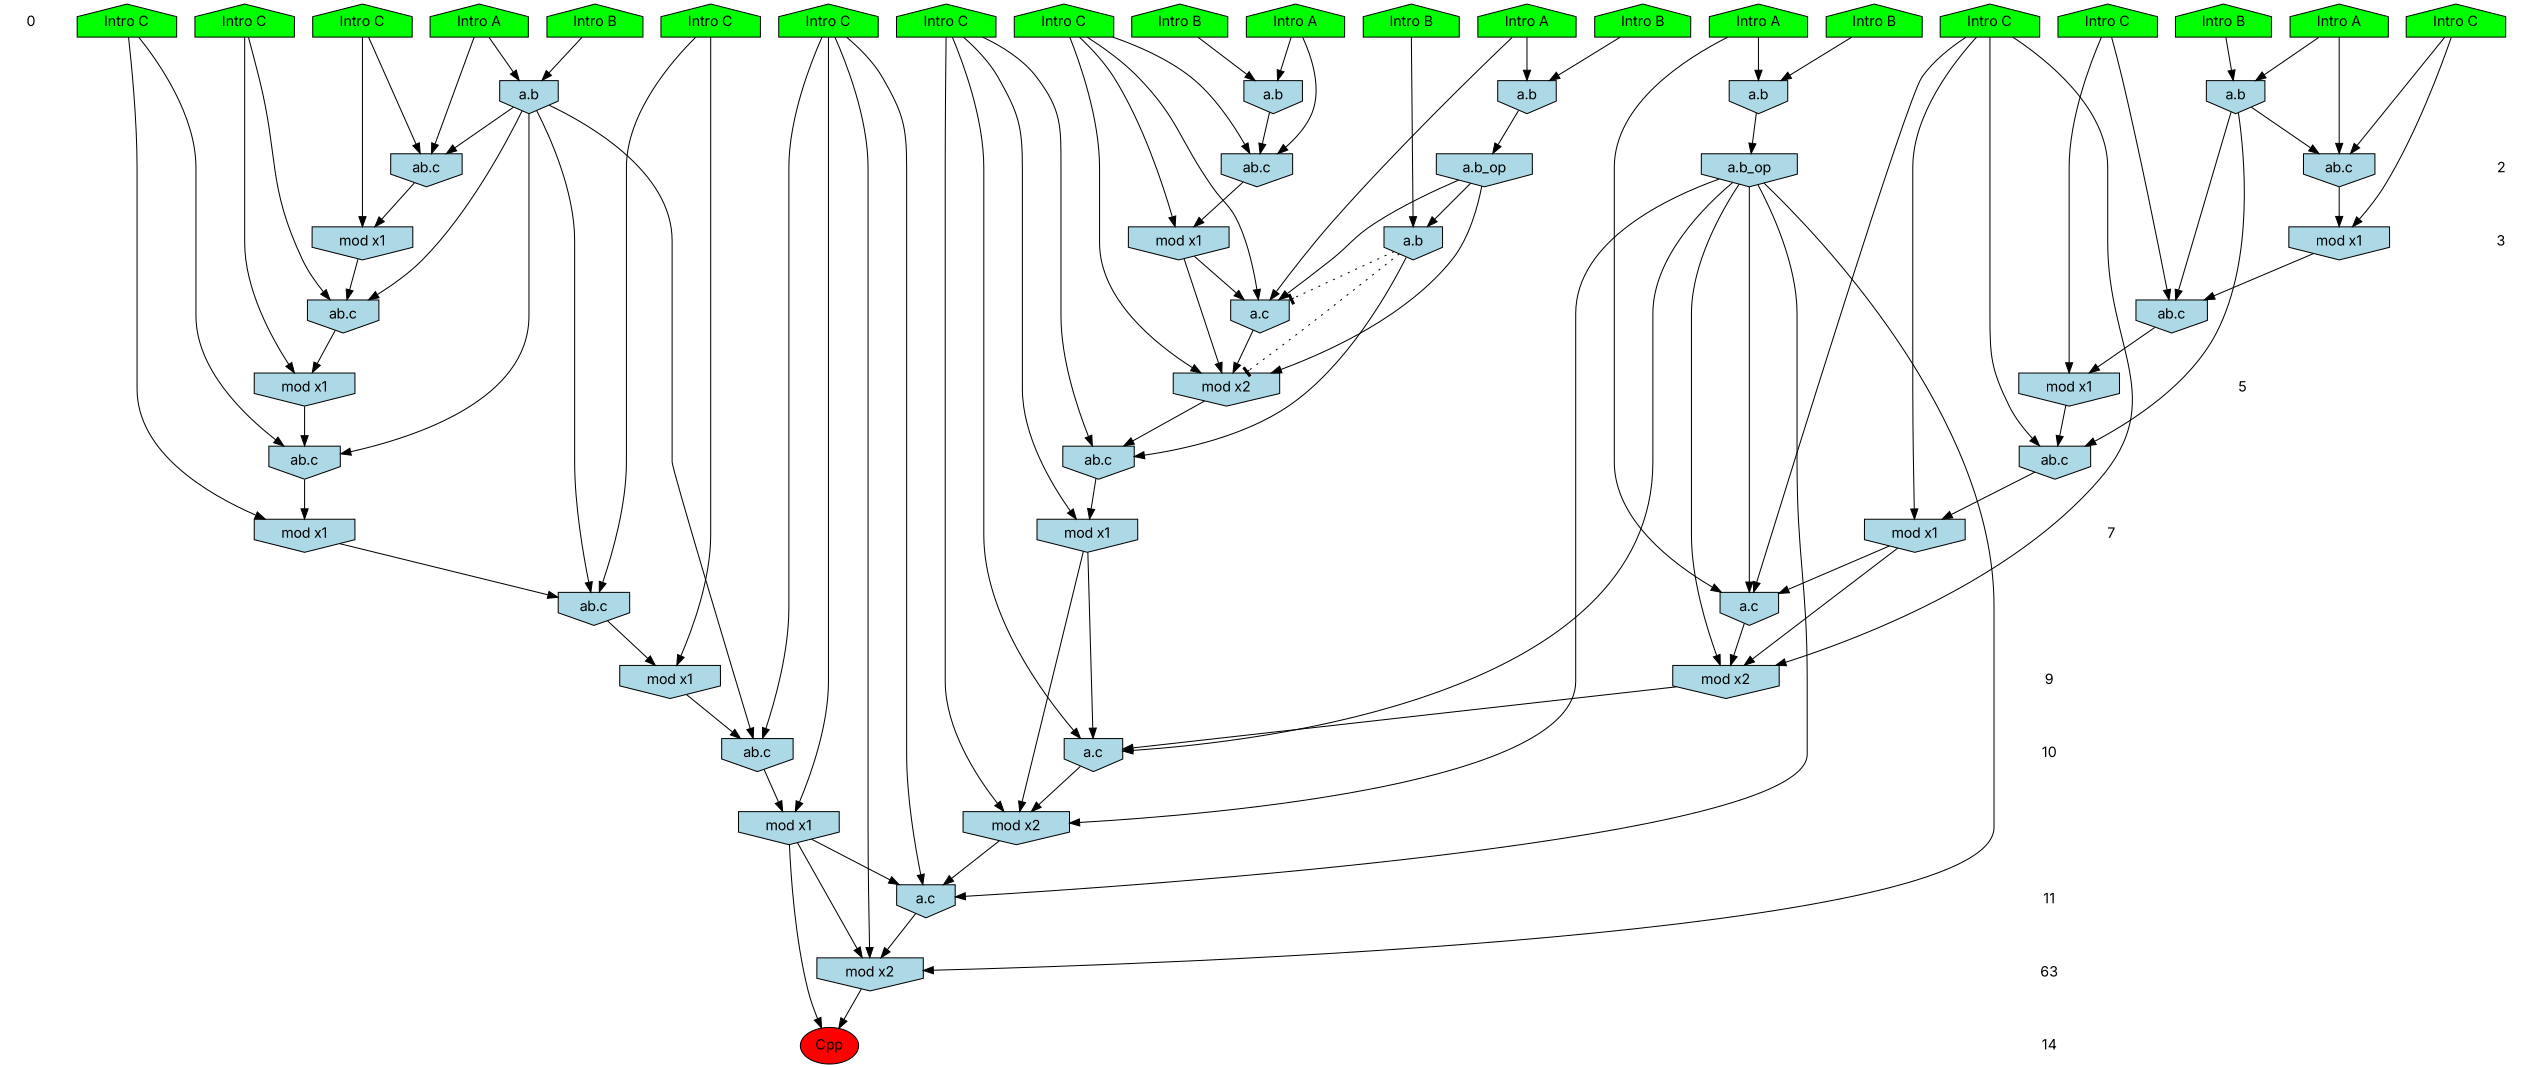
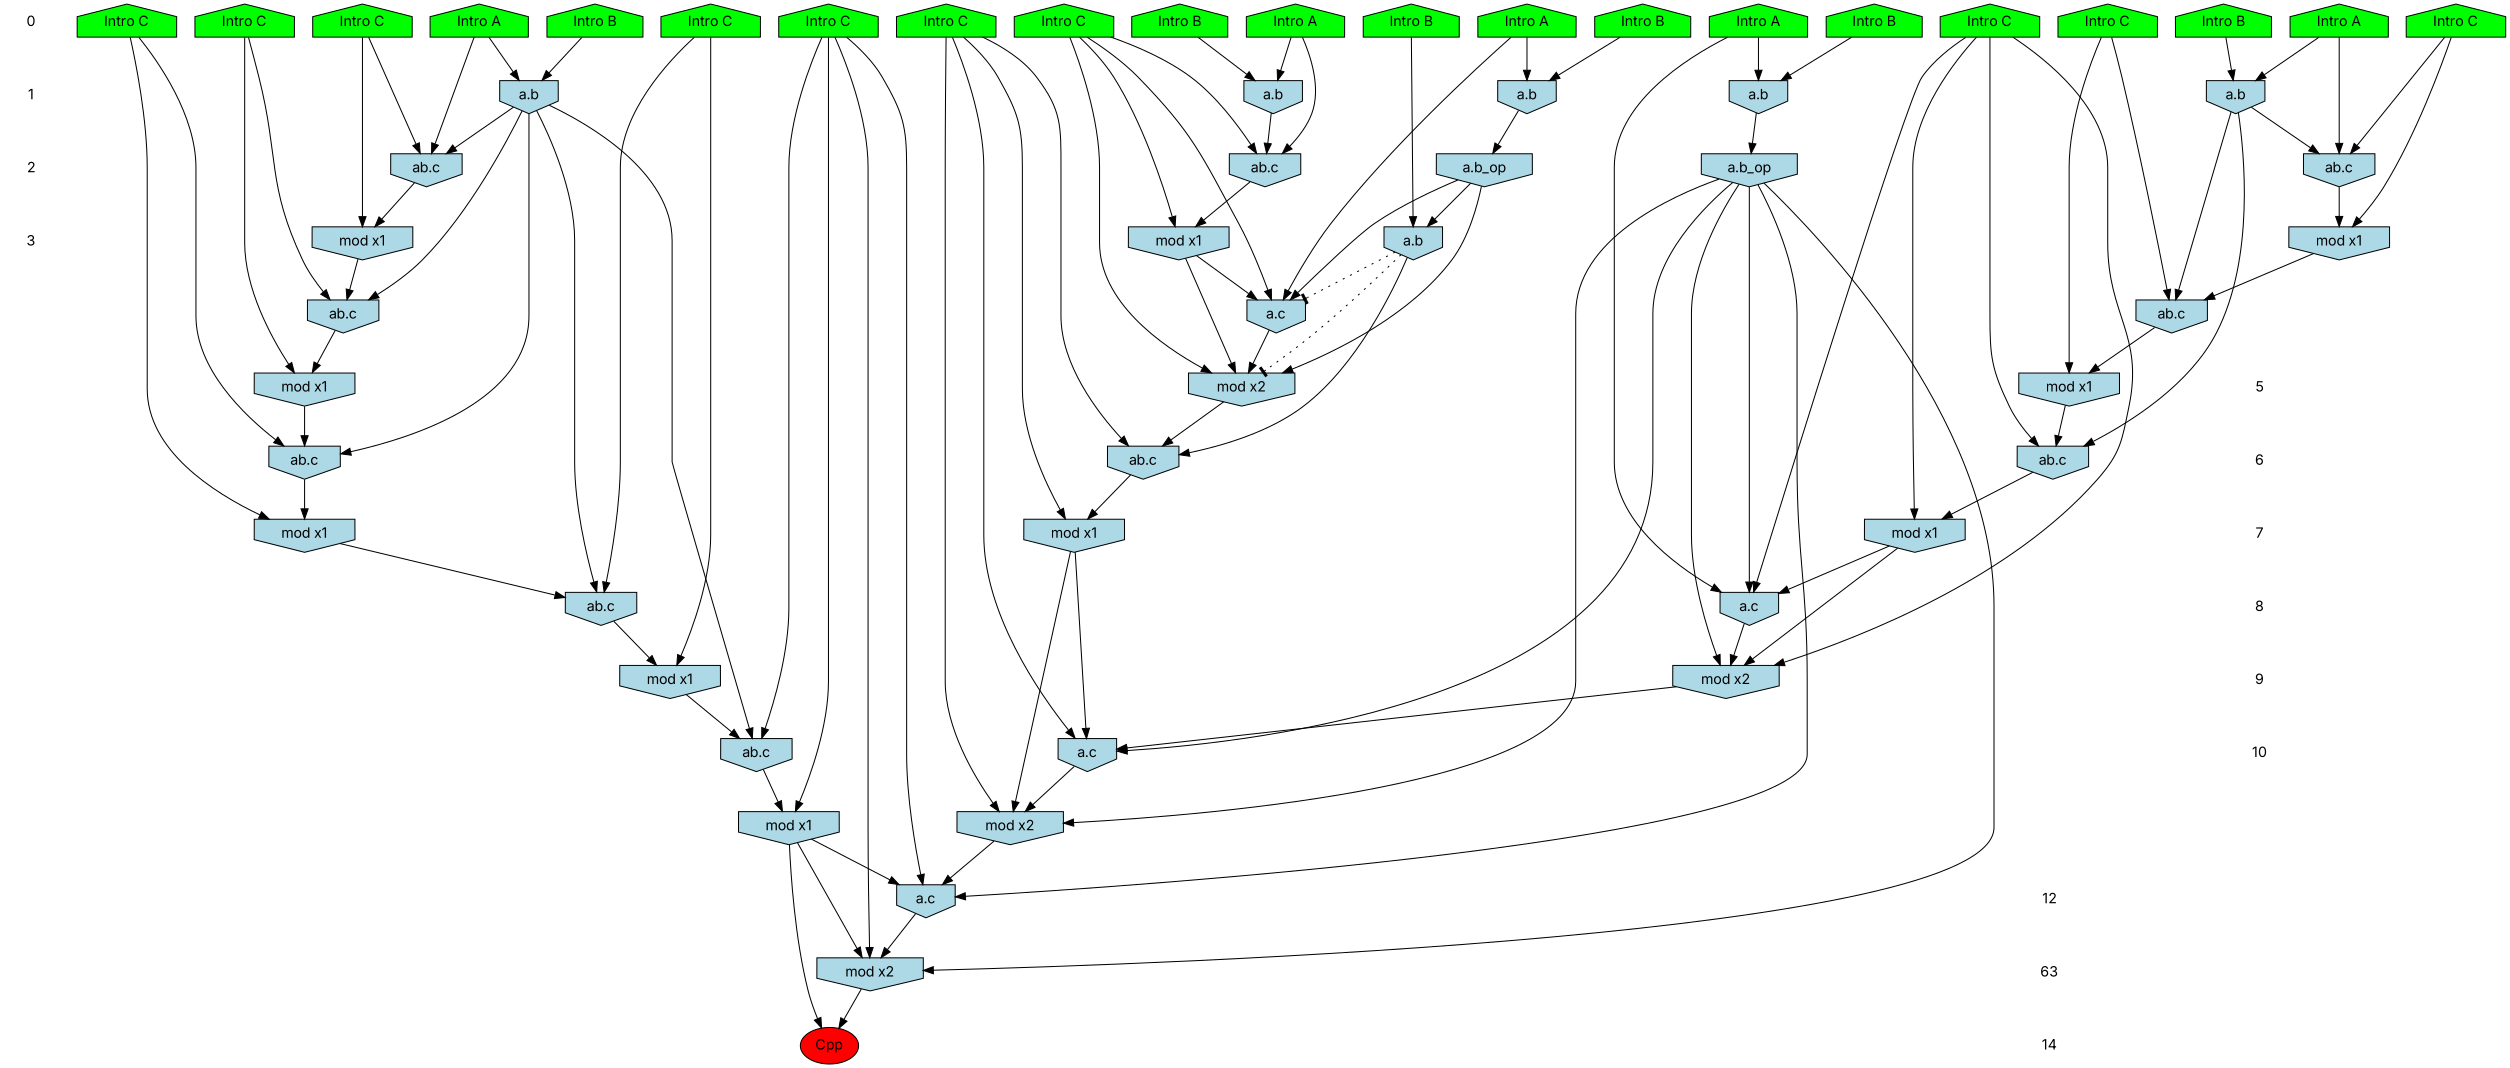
node "1": added
node "6": added
node "8": added
node "11": label "11" -> "12"
